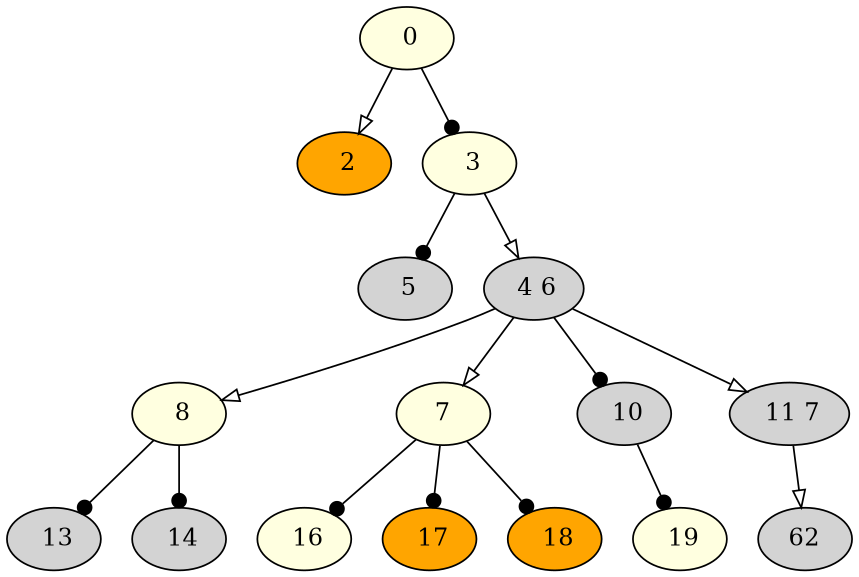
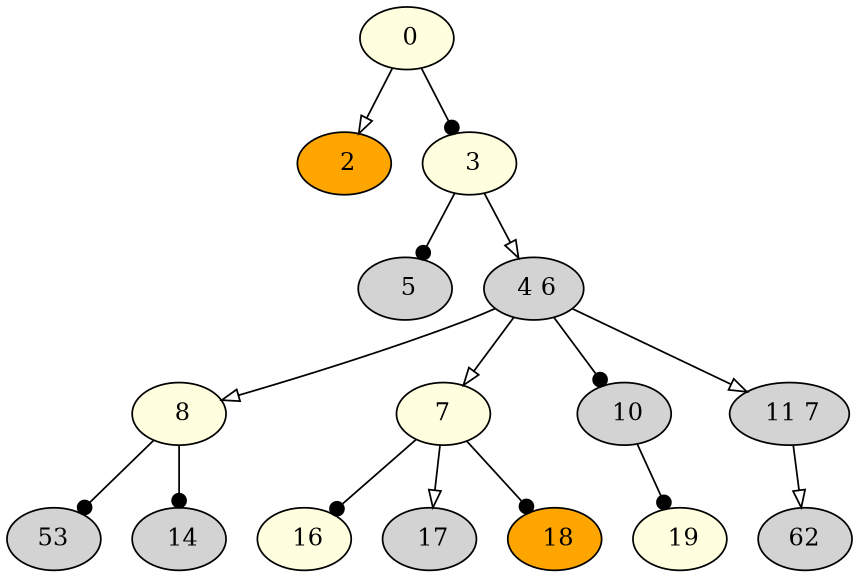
edge "7" -> "17": arrowhead dot -> onormal
node "13": label "13" -> "53"
node "17": fillcolor orange -> lightgrey
